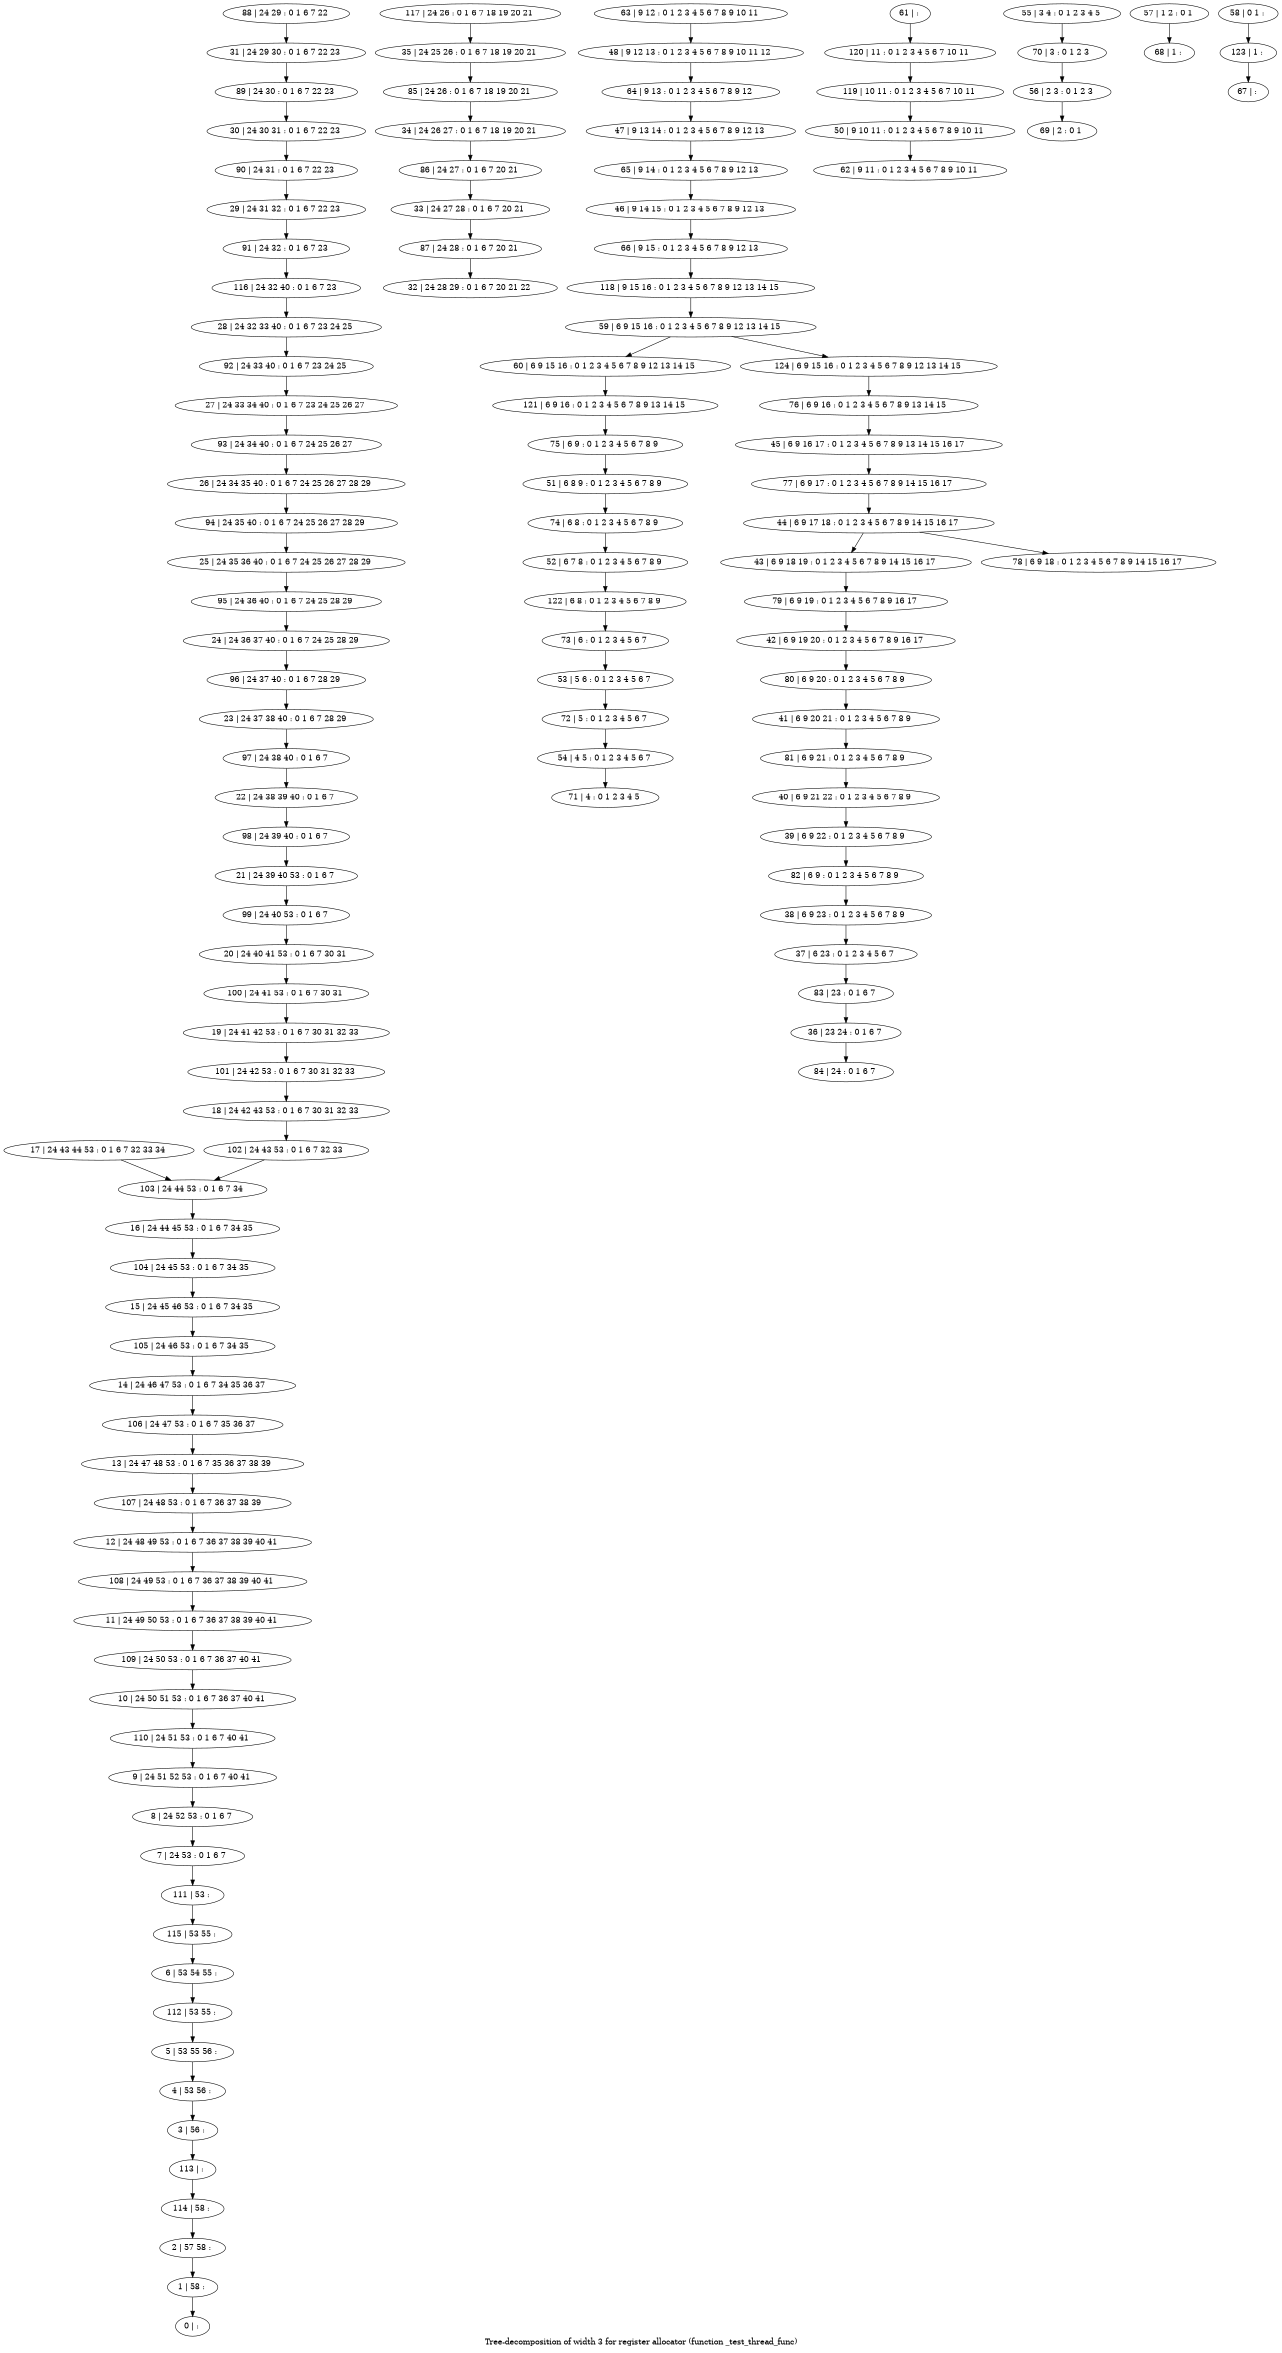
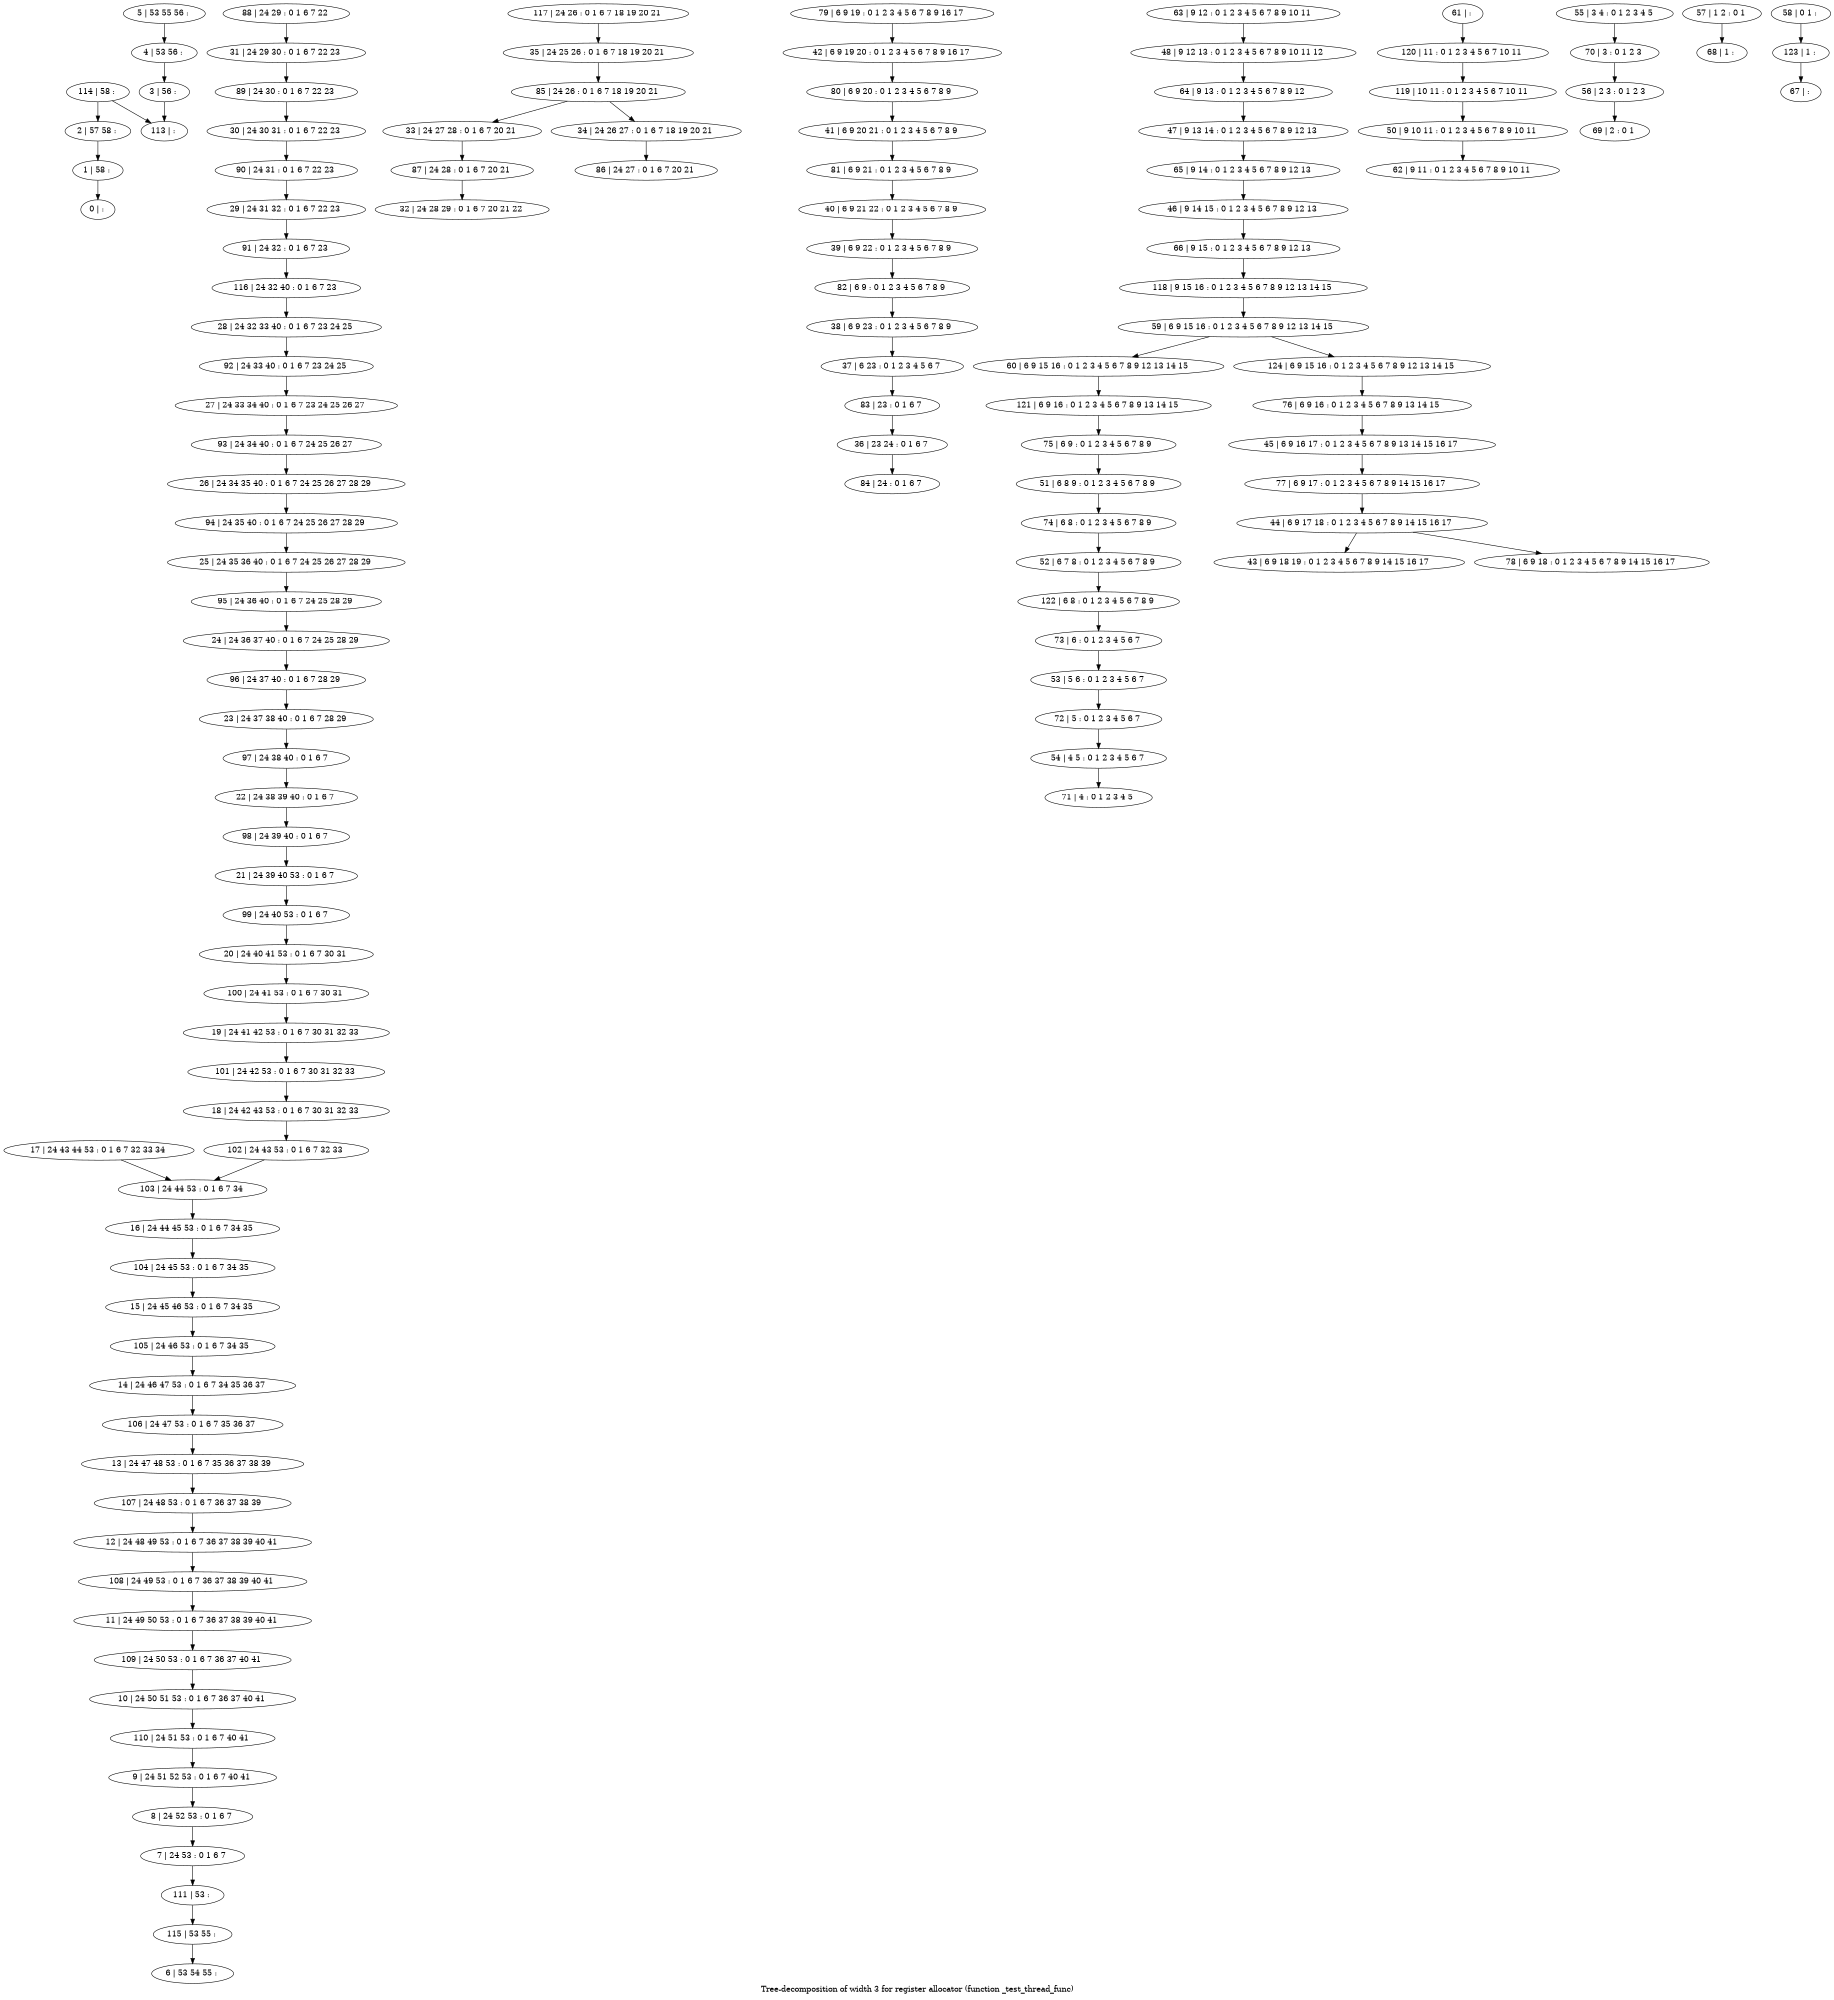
edge "86 | 24 27 : 0 1 6 7 20 21" -> "33 | 24 27 28 : 0 1 6 7 20 21": now "85 | 24 26 : 0 1 6 7 18 19 20 21" -> "33 | 24 27 28 : 0 1 6 7 20 21"
edge "43 | 6 9 18 19 : 0 1 2 3 4 5 6 7 8 9 14 15 16 17" -> "79 | 6 9 19 : 0 1 2 3 4 5 6 7 8 9 16 17": removed
node "112 | 53 55 :": removed
edge "113 | :" -> "114 | 58 :": reversed
